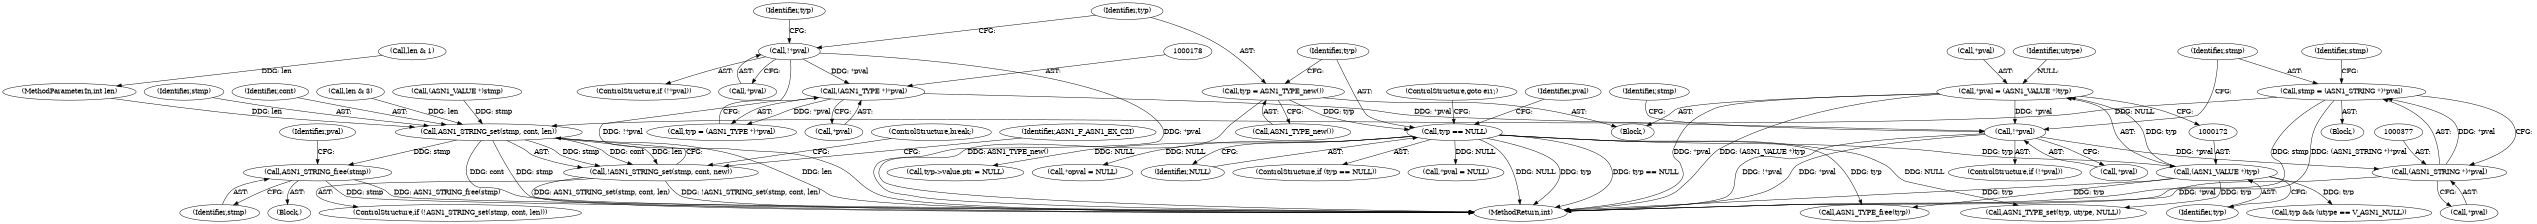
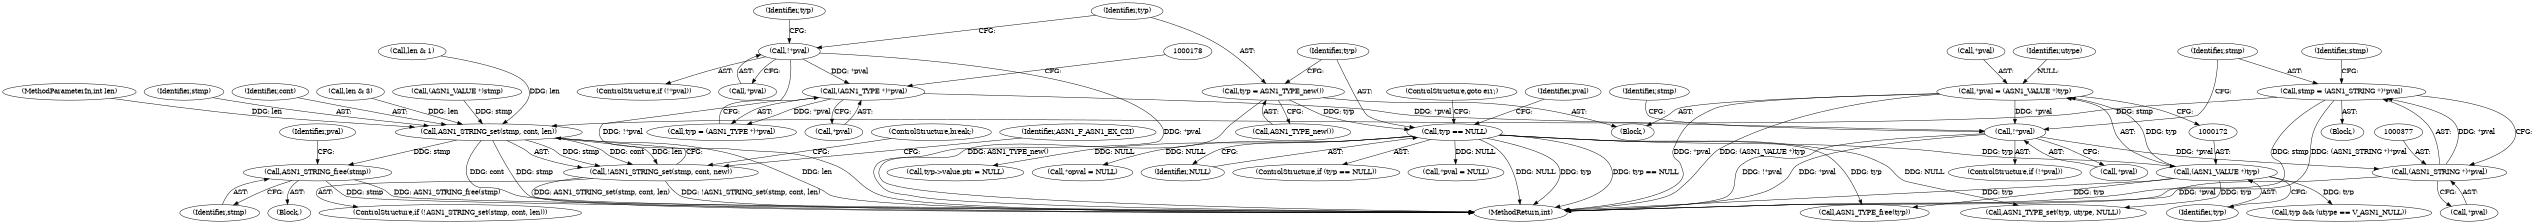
edge "(Call,len & 1)" -> "(MethodParameterIn,int len)": now "(Call,len & 1)" -> "(Call,ASN1_STRING_set(stmp, cont, len))"
edge "1000178" -> "(Call,(ASN1_TYPE *)*pval)": label "AST: " -> "CFG: "
edge "(Call,stmp = (ASN1_STRING *)*pval)" -> "(Call,ASN1_STRING_set(stmp, cont, len))": label "DDG: NULL" -> "DDG: stmp"
